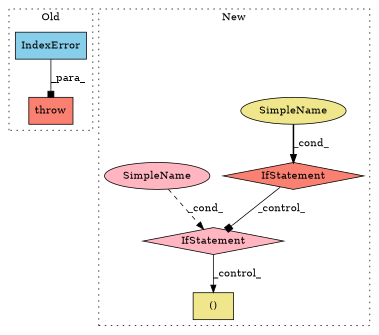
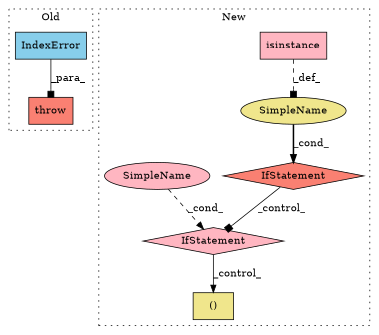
node "isinstance": added
